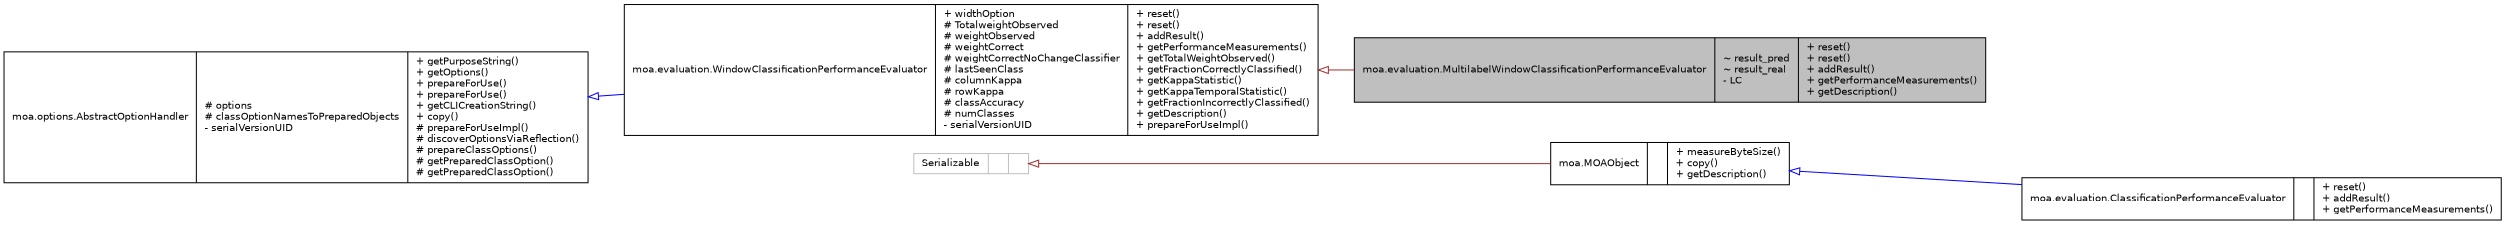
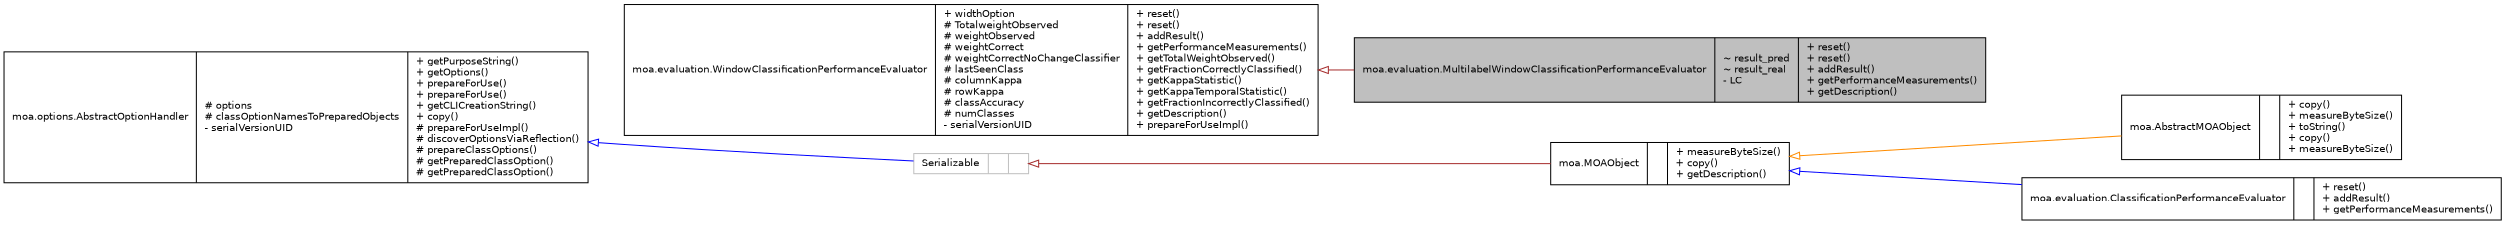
edge "moa.evaluation.WindowClassificationPerformanceEvaluator" -> "moa.options.AbstractOptionHandler": now "Serializable" -> "moa.options.AbstractOptionHandler"
node "moa.AbstractMOAObject": added
